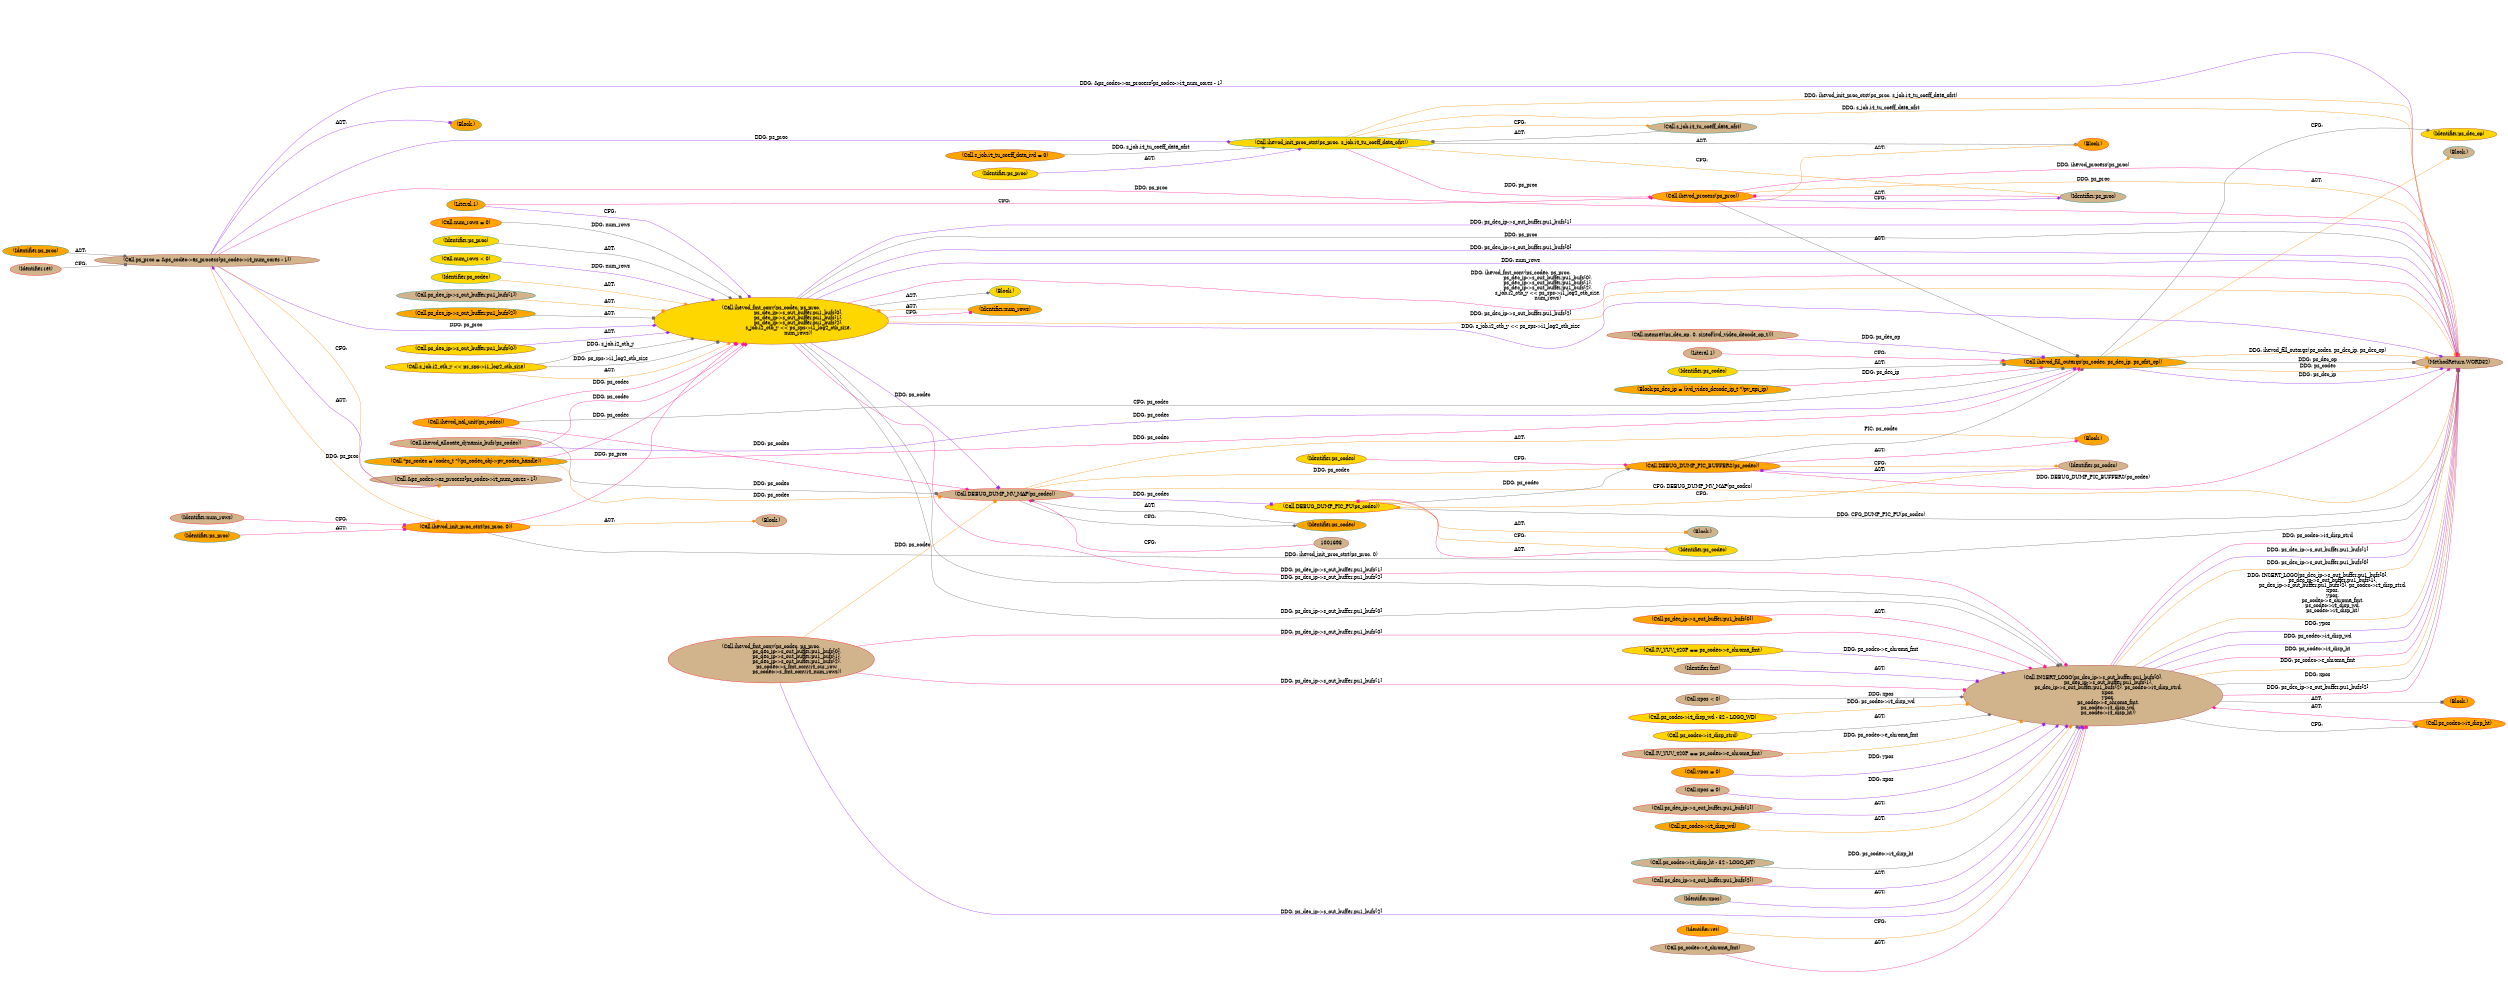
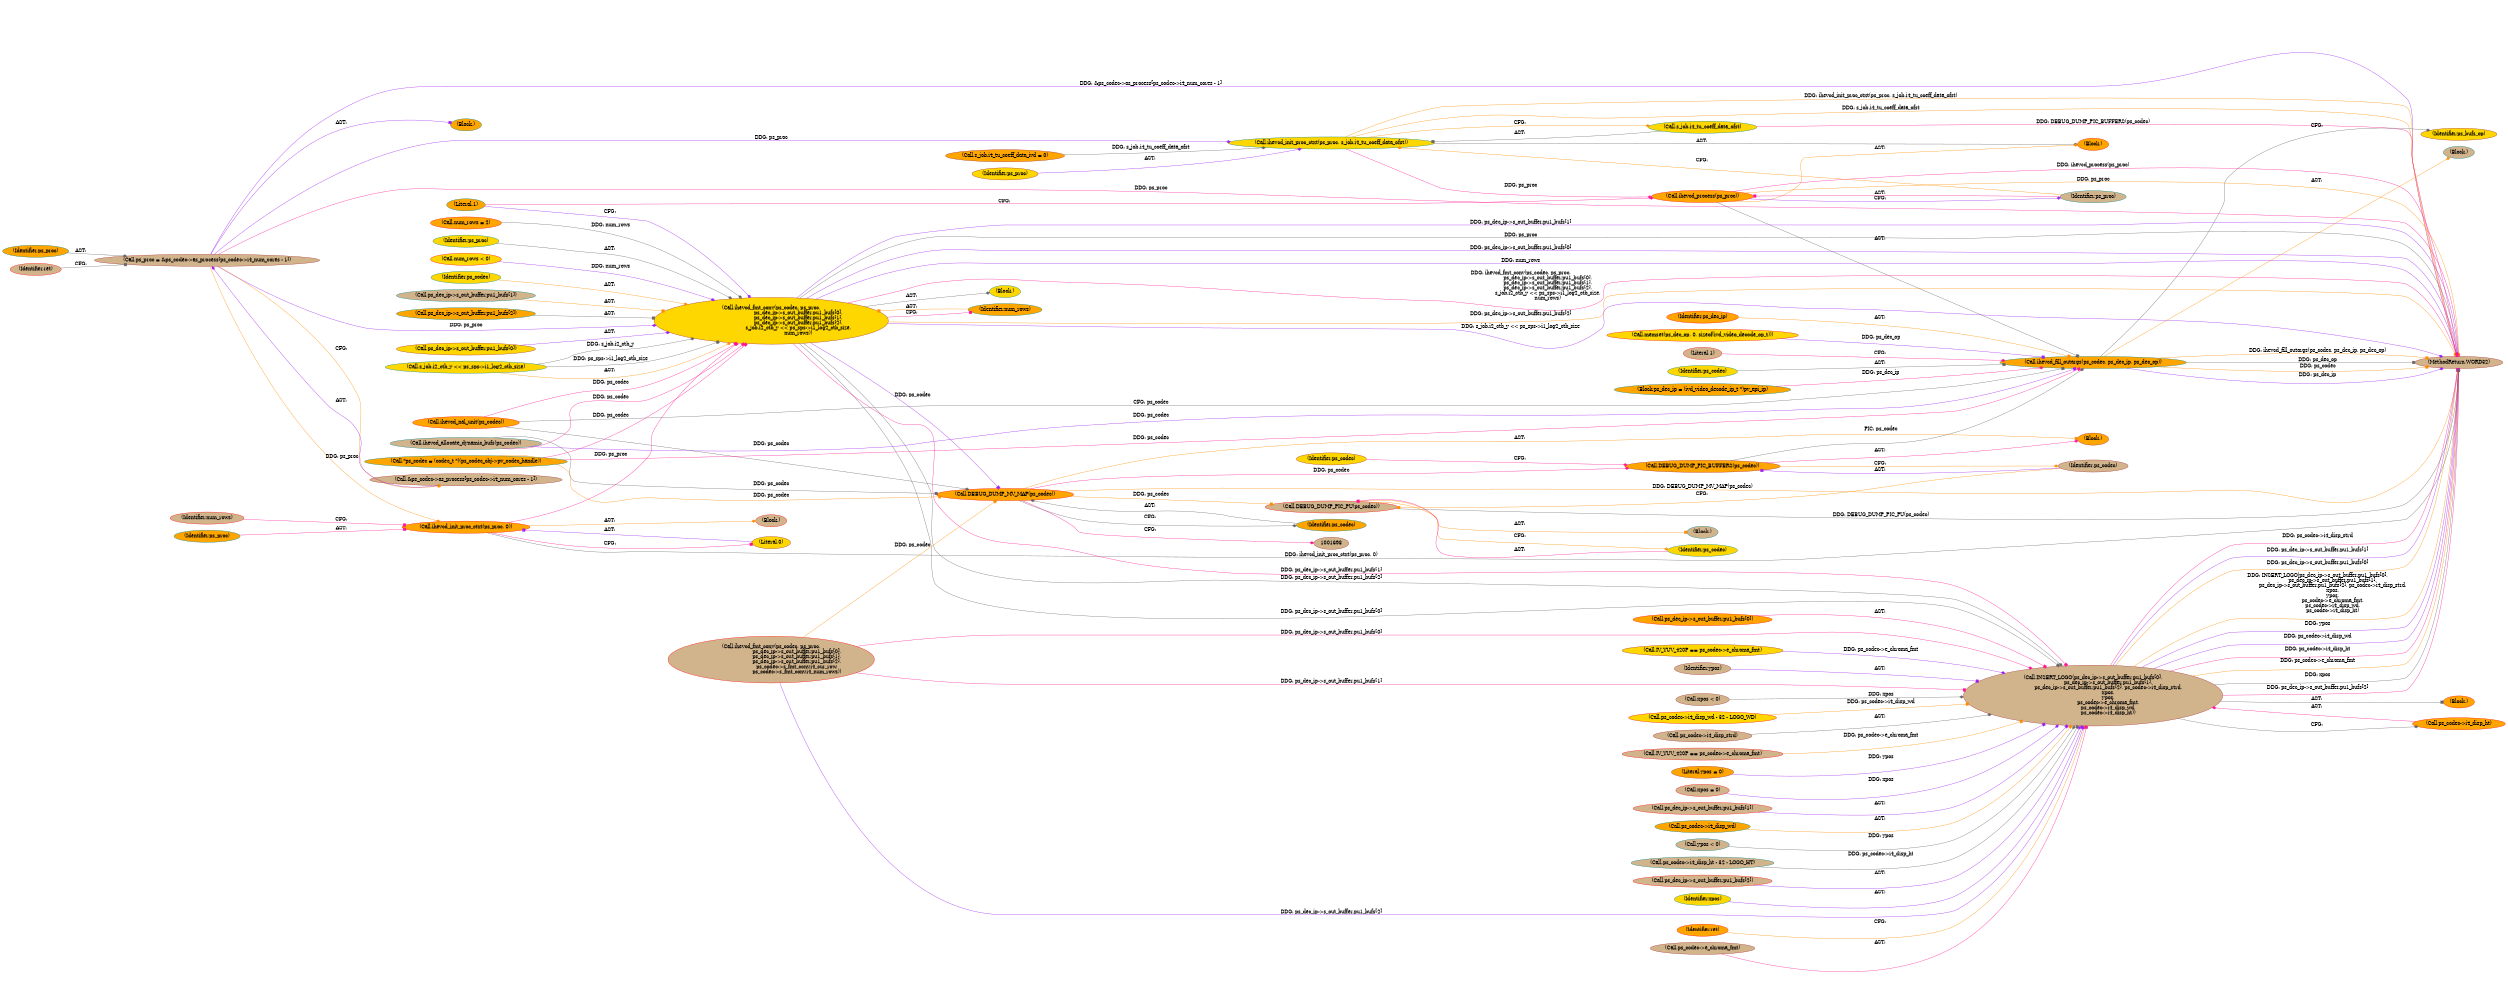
node "(Call,s_job.i4_tu_coeff_data_ofst)": fillcolor tan -> gold
node "(Identifier,ps_dec_op)": label "(Identifier,ps_dec_op)" -> "(Identifier,ps_bufs_op)"
node "(Call,num_rows = 0)": label "(Call,num_rows = 0)" -> "(Call,num_rows = 2)"
node "(Call,num_rows < 0)": color teal -> red
node "(Identifier,ps_dec_ip)": added
node "(Call,memset(ps_dec_op, 0, sizeof(ivd_video_decode_op_t)))": fillcolor tan -> gold
node "(Call,ihevcd_fill_outargs(ps_codec, ps_dec_ip, ps_ofst_op))": label "(Call,ihevcd_fill_outargs(ps_codec, ps_dec_ip, ps_ofst_op))" -> "(Call,ihevcd_fill_outargs(ps_codec, ps_dec_ip, ps_dec_op))"
node "(Call,s_job.i2_ctb_y << ps_sps->i1_log2_ctb_size)": color brown -> teal
node "(Call,ihevcd_allocate_dynamic_bufs(ps_codec))": color red -> teal
edge "(Call,ihevcd_nal_unit(ps_codec))" -> "(Call,DEBUG_DUMP_MV_MAP(ps_codec))": color deeppink -> gray40
edge "(Call,DEBUG_DUMP_MV_MAP(ps_codec))" -> "(Call,DEBUG_DUMP_PIC_BUFFERS(ps_codec))": color darkorange -> deeppink
edge "(Call,DEBUG_DUMP_MV_MAP(ps_codec))" -> "(MethodReturn,WORD32)": label "CFG: DEBUG_DUMP_MV_MAP(ps_codec)" -> "DDG: DEBUG_DUMP_MV_MAP(ps_codec)"
edge "(Call,DEBUG_DUMP_PIC_BUFFERS(ps_codec))" -> "(MethodReturn,WORD32)": now "(Call,s_job.i4_tu_coeff_data_ofst)" -> "(MethodReturn,WORD32)"
node "(Call,DEBUG_DUMP_MV_MAP(ps_codec))": fillcolor tan -> orange
edge "(Call,DEBUG_DUMP_PIC_PU(ps_codec))" -> "(Call,DEBUG_DUMP_PIC_BUFFERS(ps_codec))": removed, label "DDG: ps_codec"
edge "(Call,DEBUG_DUMP_MV_MAP(ps_codec))" -> "(Call,DEBUG_DUMP_PIC_PU(ps_codec))": color purple -> darkorange
node "(Call,DEBUG_DUMP_PIC_PU(ps_codec))": fillcolor gold -> tan
edge "(Call,DEBUG_DUMP_PIC_PU(ps_codec))" -> "(MethodReturn,WORD32)": label "DDG: CFG_DUMP_PIC_PU(ps_codec)" -> "DDG: DEBUG_DUMP_PIC_PU(ps_codec)"
node "(Literal,0)": added
edge "1001698" -> "(Call,DEBUG_DUMP_MV_MAP(ps_codec))": reversed
node "(Identifier,fmt)": label "(Identifier,fmt)" -> "(Identifier,ypos)"
node "(Call,ps_codec->i4_disp_strd)": fillcolor gold -> tan
node "(Call,ypos = 0)": label "(Call,ypos = 0)" -> "(Literal,ypos = 0)"
node "(Call,ypos < 0)": added
node "(Identifier,xpos)": fillcolor tan -> gold
